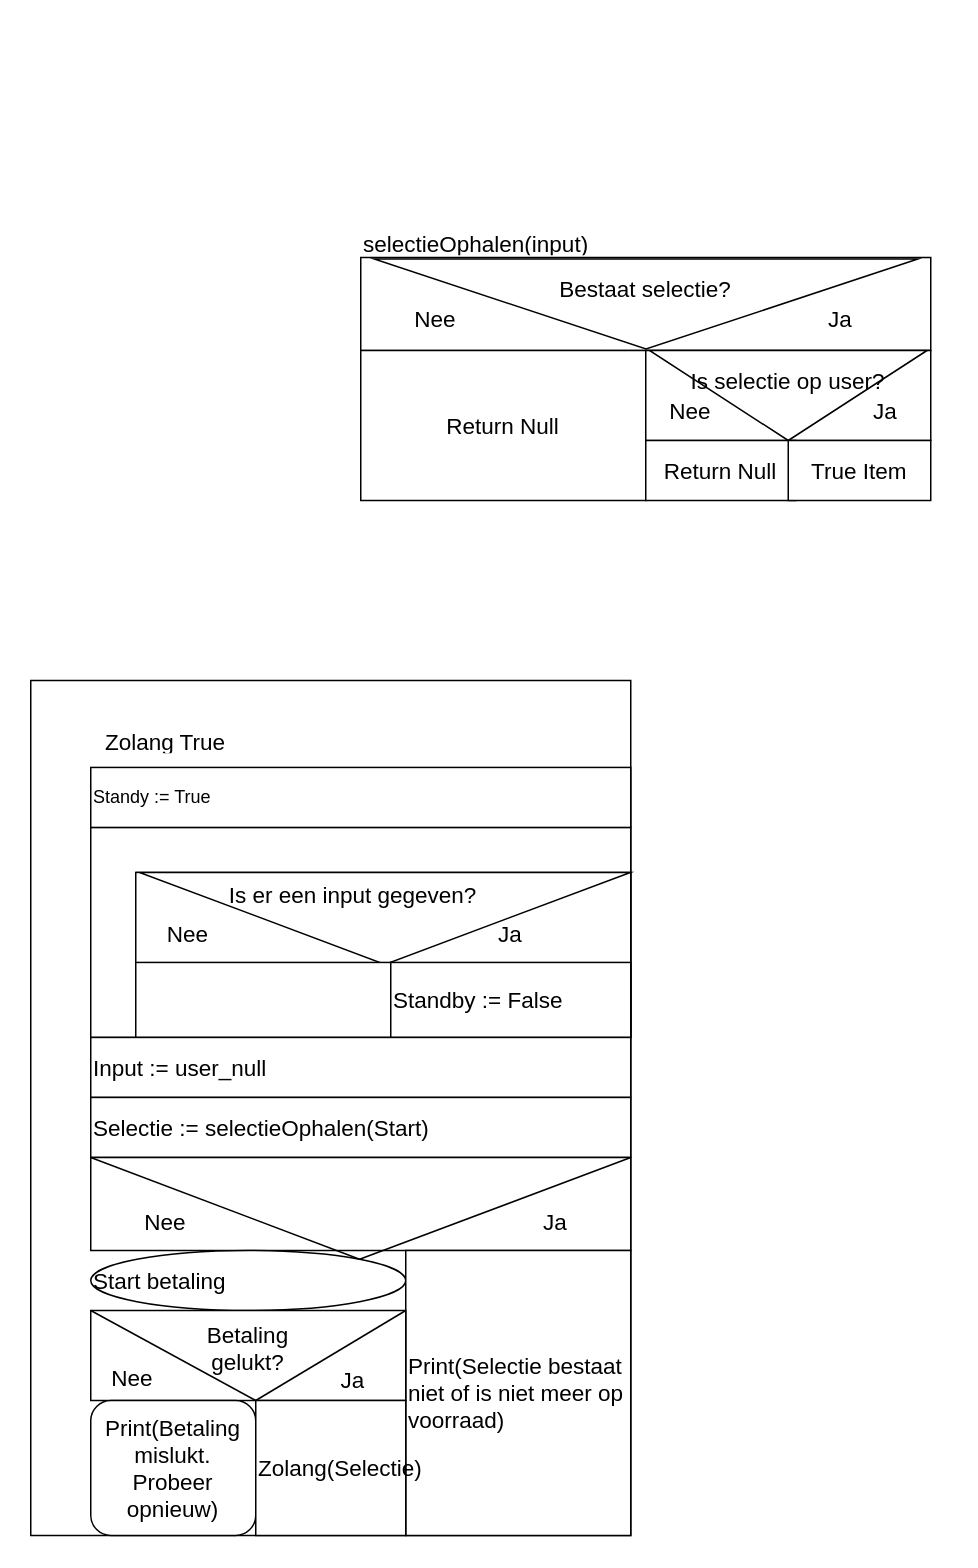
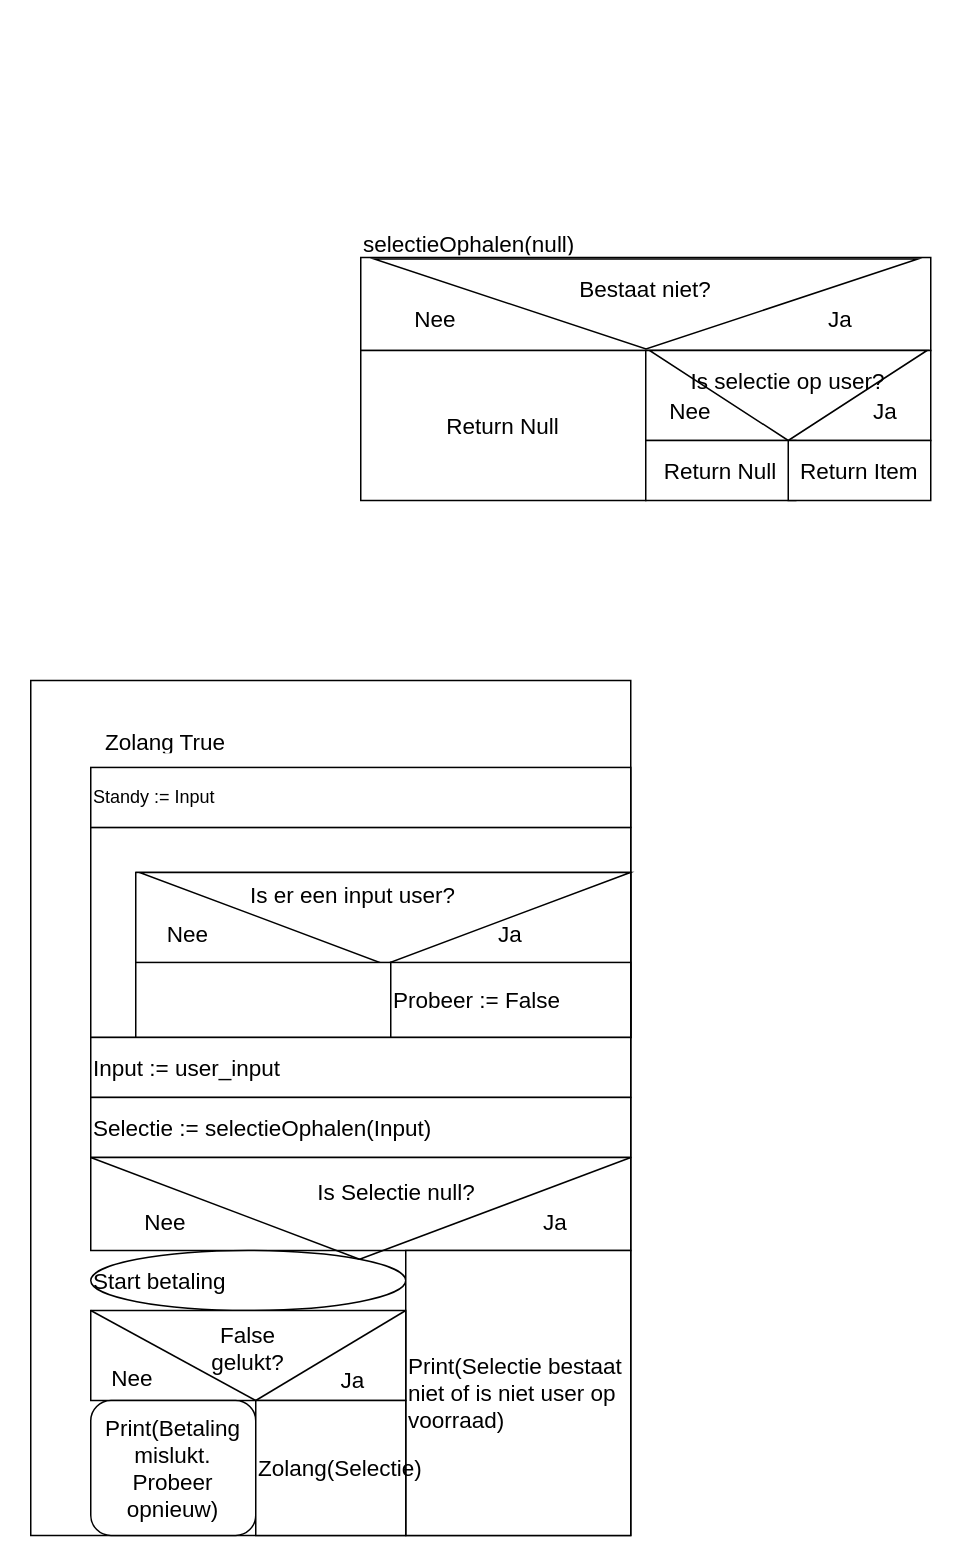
node "selectieOphalen(input)": label "selectieOphalen(input)" -> "selectieOphalen(null)"
node "Bestaat selectie?": label "Bestaat selectie?" -> "Bestaat niet?"
node "True Item": label "True Item" -> "Return Item"
node "Standy := True": label "Standy := True" -> "Standy := Input"
node "Is er een input gegeven?": label "Is er een input gegeven?" -> "Is er een input user?"
node "Standby := False": label "Standby := False" -> "Probeer := False"
node "Input := user_null": label "Input := user_null" -> "Input := user_input"
node "Selectie := selectieOphalen(Start)": label "Selectie := selectieOphalen(Start)" -> "Selectie := selectieOphalen(Input)"
node "Is Selectie null?": added
node "Betaling gelukt?": label "Betaling gelukt?" -> "False gelukt?"
node "Print(Selectie bestaat niet of is niet meer op voorraad)": label "Print(Selectie bestaat niet of is niet meer op voorraad)" -> "Print(Selectie bestaat niet of is niet user op voorraad)"
